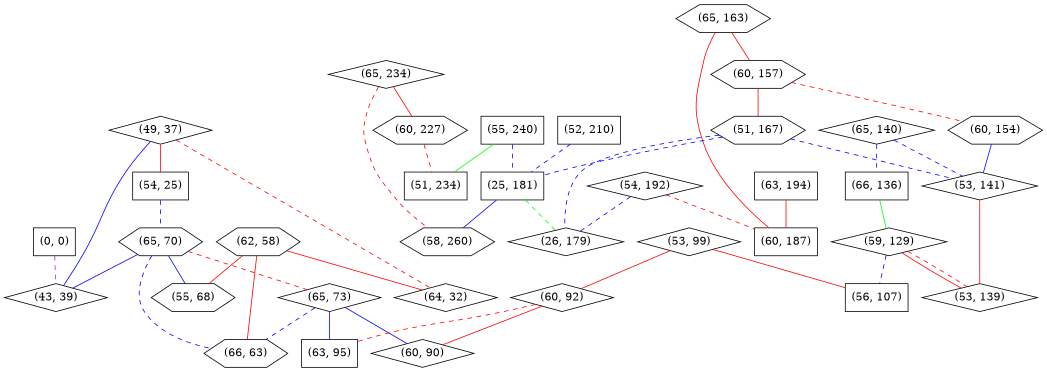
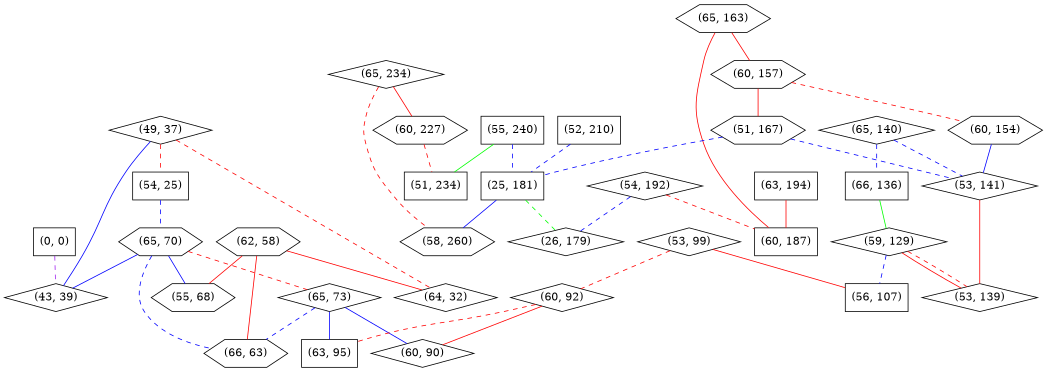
edge "(49, 37)" -- "(54, 25)": style solid -> dashed
edge "(51, 167)" -- "(26, 179)": removed
edge "(53, 99)" -- "(60, 92)": style solid -> dashed
